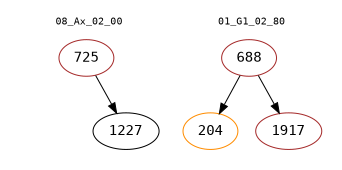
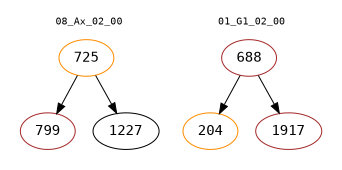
cluster "01_G1_02_80": label "01_G1_02_80" -> "01_G1_02_00"
node "725": color brown -> darkorange
node "799": added
